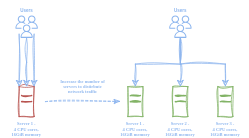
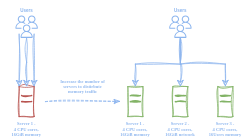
node "Increase the number of servers to distirbute network traffic": label "Increase the number of servers to distirbute network traffic" -> "Increase the number of servers to distirbute memory traffic"
node "Server 2 - 4 CPU cores, 16GiB memory": label "Server 2 - 4 CPU cores, 16GiB memory" -> "Server 2 - 4 CPU cores, 16GiB network"
node "Server 3 - 4 CPU cores, 16GiB memory": label "Server 3 - 4 CPU cores, 16GiB memory" -> "Server 3 - 4 CPU cores, 16Users memory"
